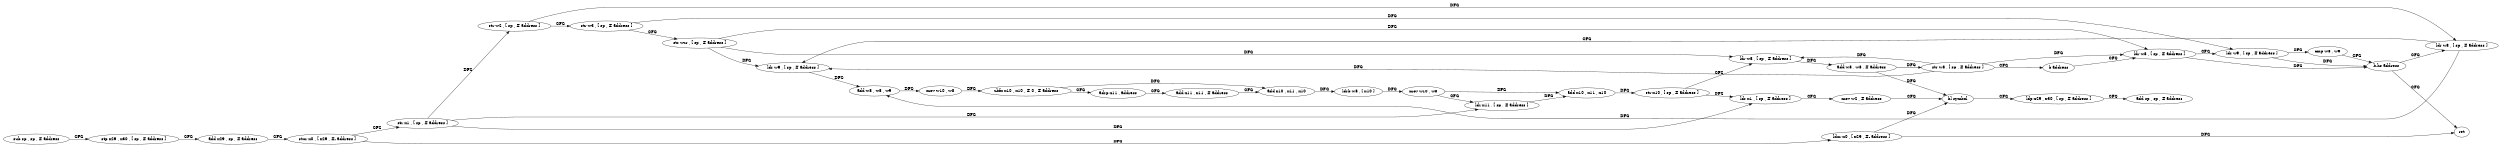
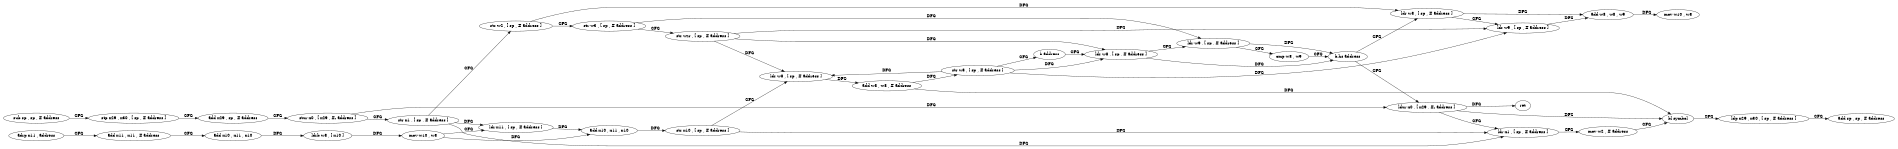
edge "str x1 , [ sp , # address ]" -> "str w2 , [ sp , # address ]": label "DFG" -> "CFG"
node "ubfx x10 , x10 , # 0 , # address": removed
edge "b.hs address" -> "ret": now "b.hs address" -> "ldur x0 , [ x29 , #- address ]"
edge "ldur x0 , [ x29 , #- address ]" -> "ldr x1 , [ sp , # address ]": added, label "CFG"
